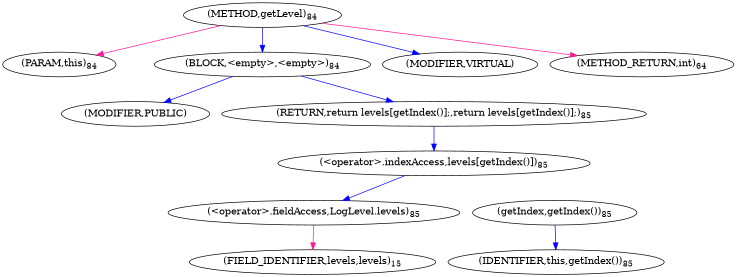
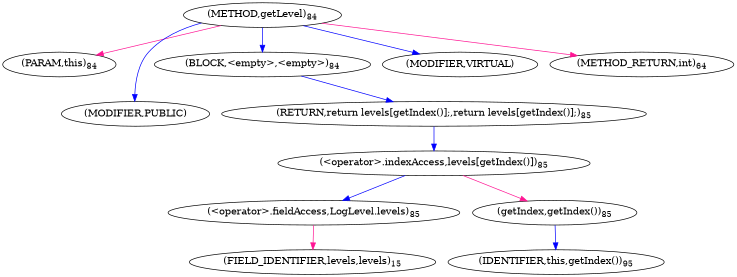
edge "(BLOCK,<empty>,<empty>)" -> "(MODIFIER,PUBLIC)": now "(METHOD,getLevel)" -> "(MODIFIER,PUBLIC)"
edge "(<operator>.indexAccess,levels[getIndex()])" -> "(getIndex,getIndex())": added
node "(IDENTIFIER,this,getIndex())": text "85" -> "95"
